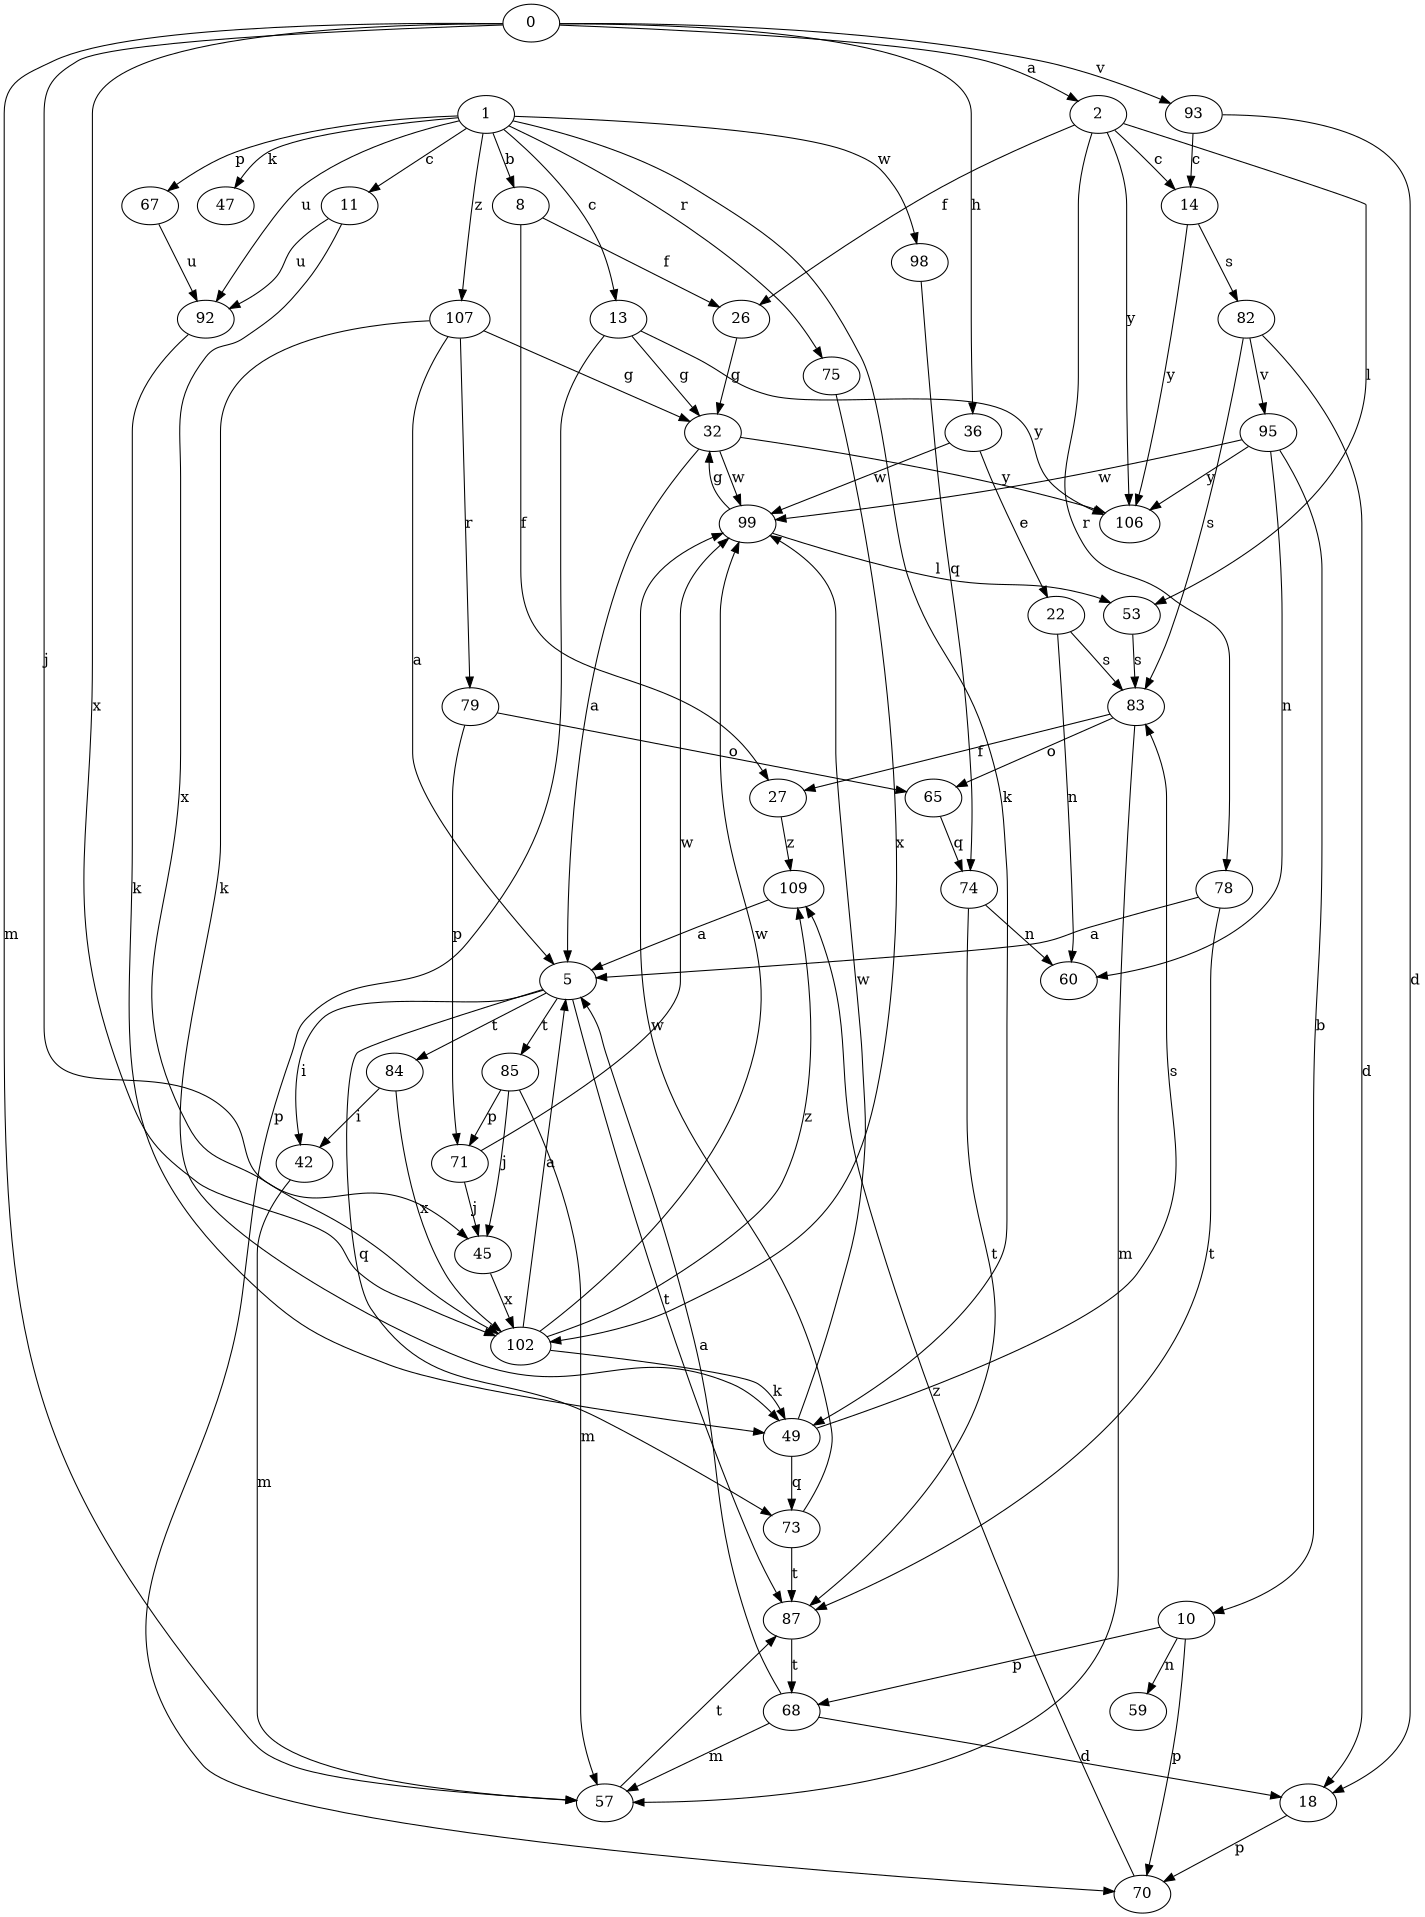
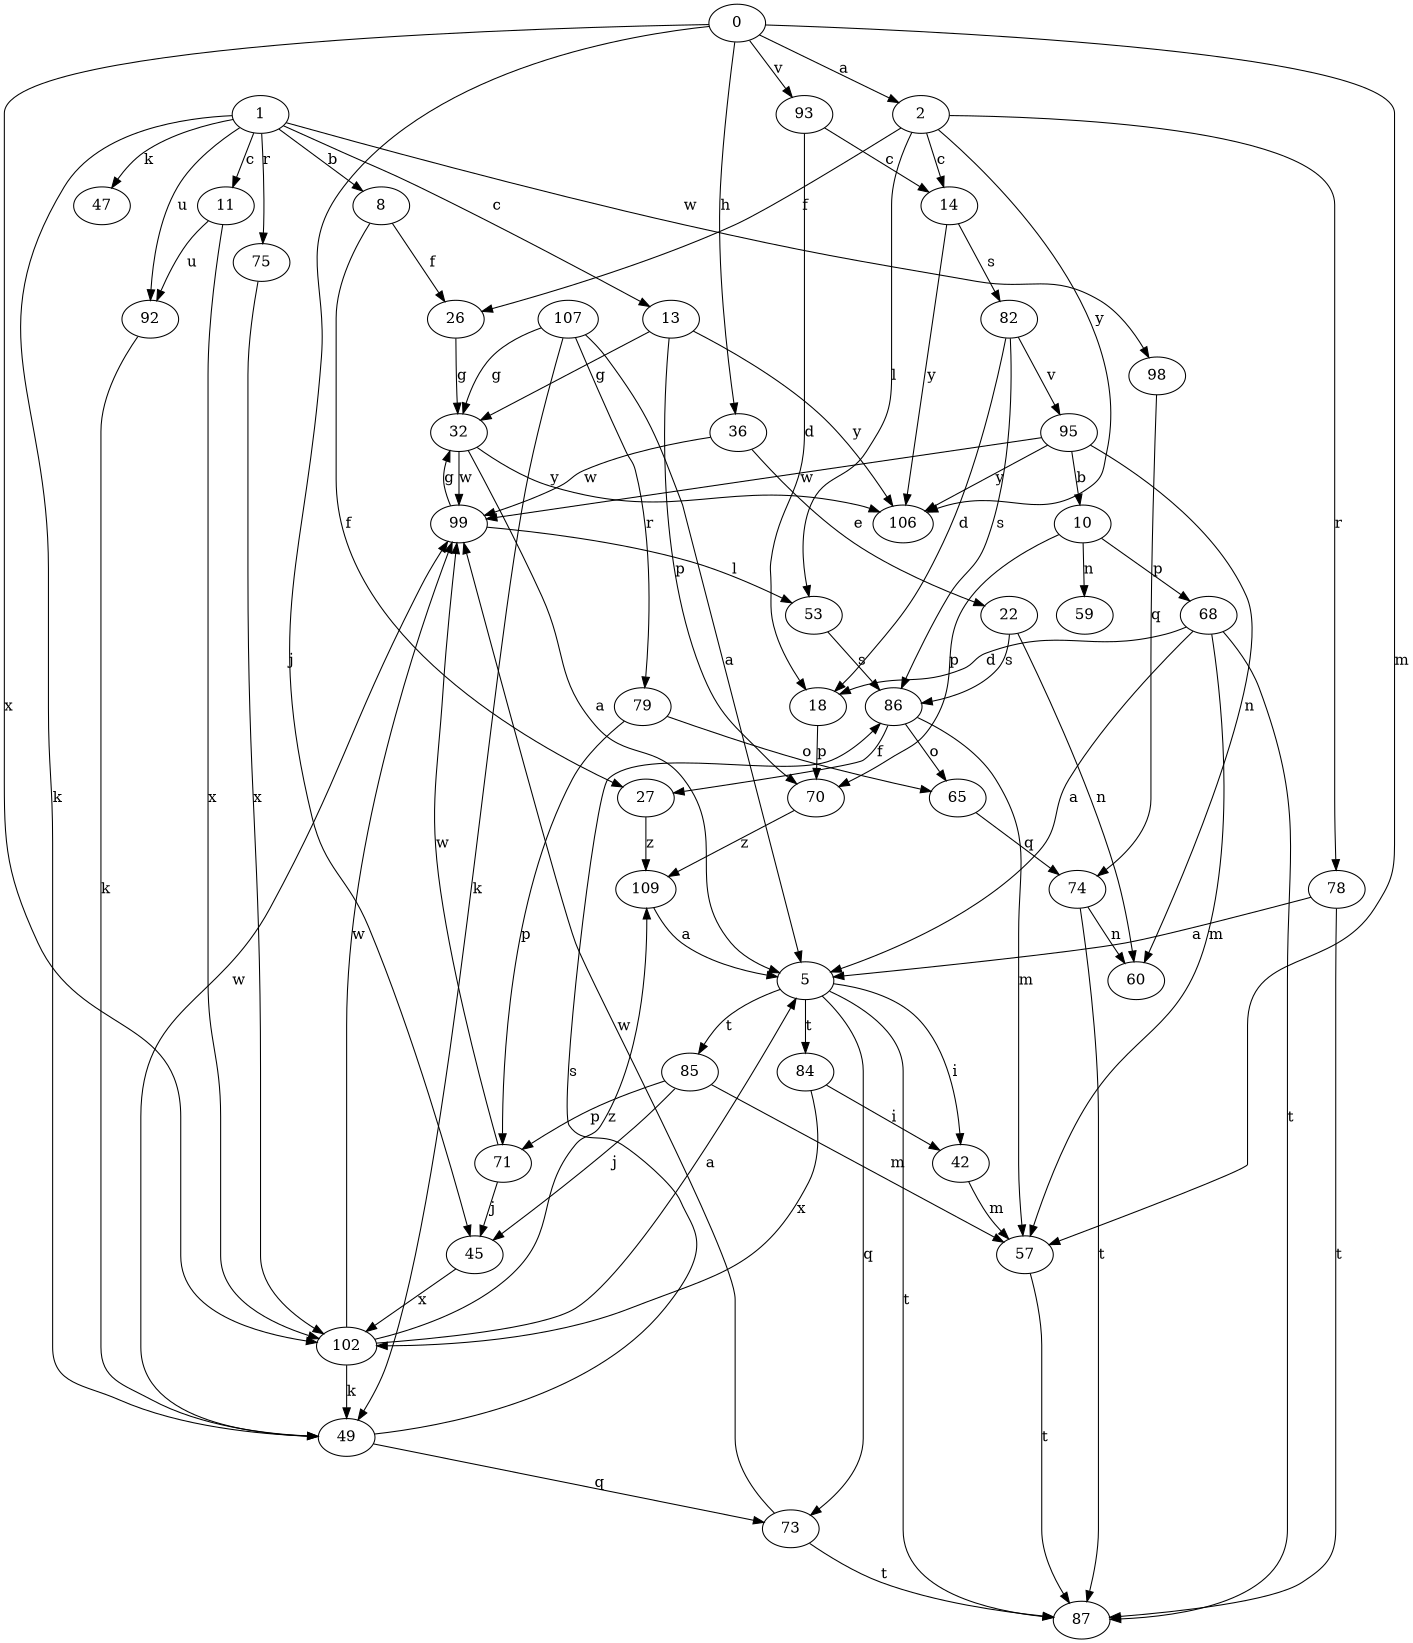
node "67": removed
edge "1" -> "107": removed, label "z"
node "83": label "83" -> "86"
edge "87" -> "68": reversed
